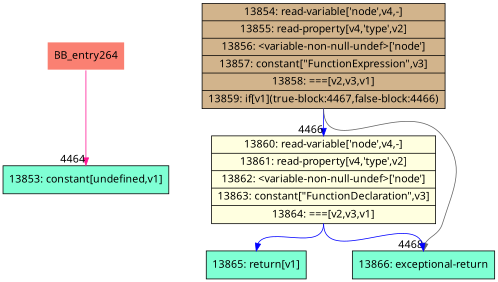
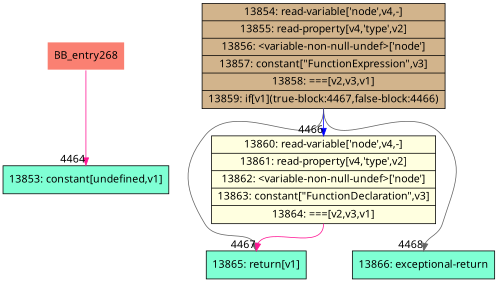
node "BB_entry264": label "BB_entry264" -> "BB_entry268"
edge "13854: read-variable['node',v4,-]" -> "13865: return[v1]": added
edge "13860: read-variable['node',v4,-]" -> "13865: return[v1]": color blue -> deeppink
edge "13860: read-variable['node',v4,-]" -> "13866: exceptional-return": removed
